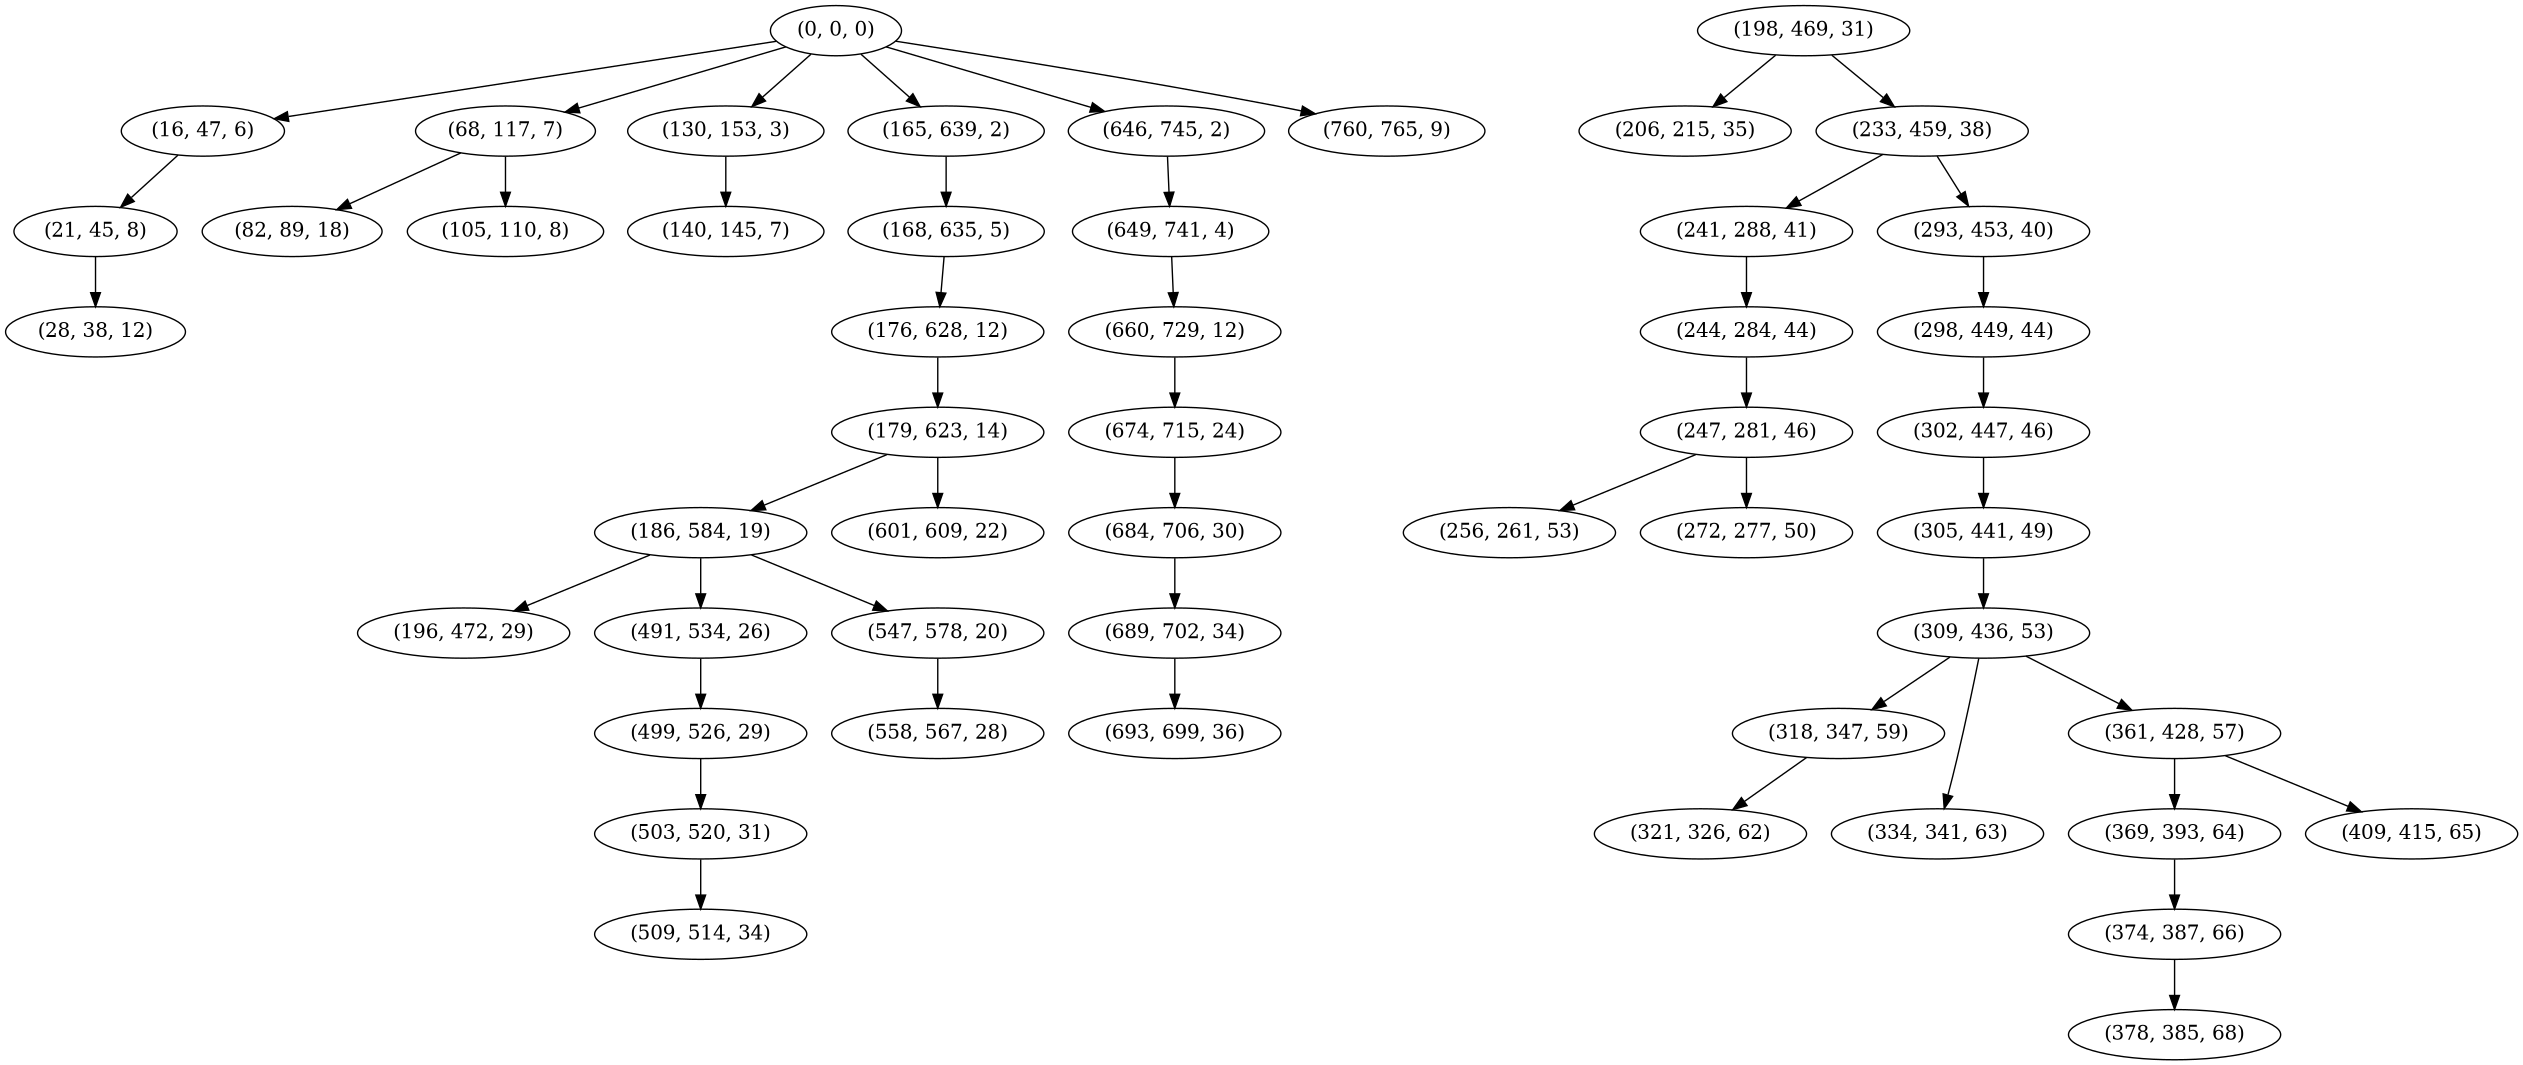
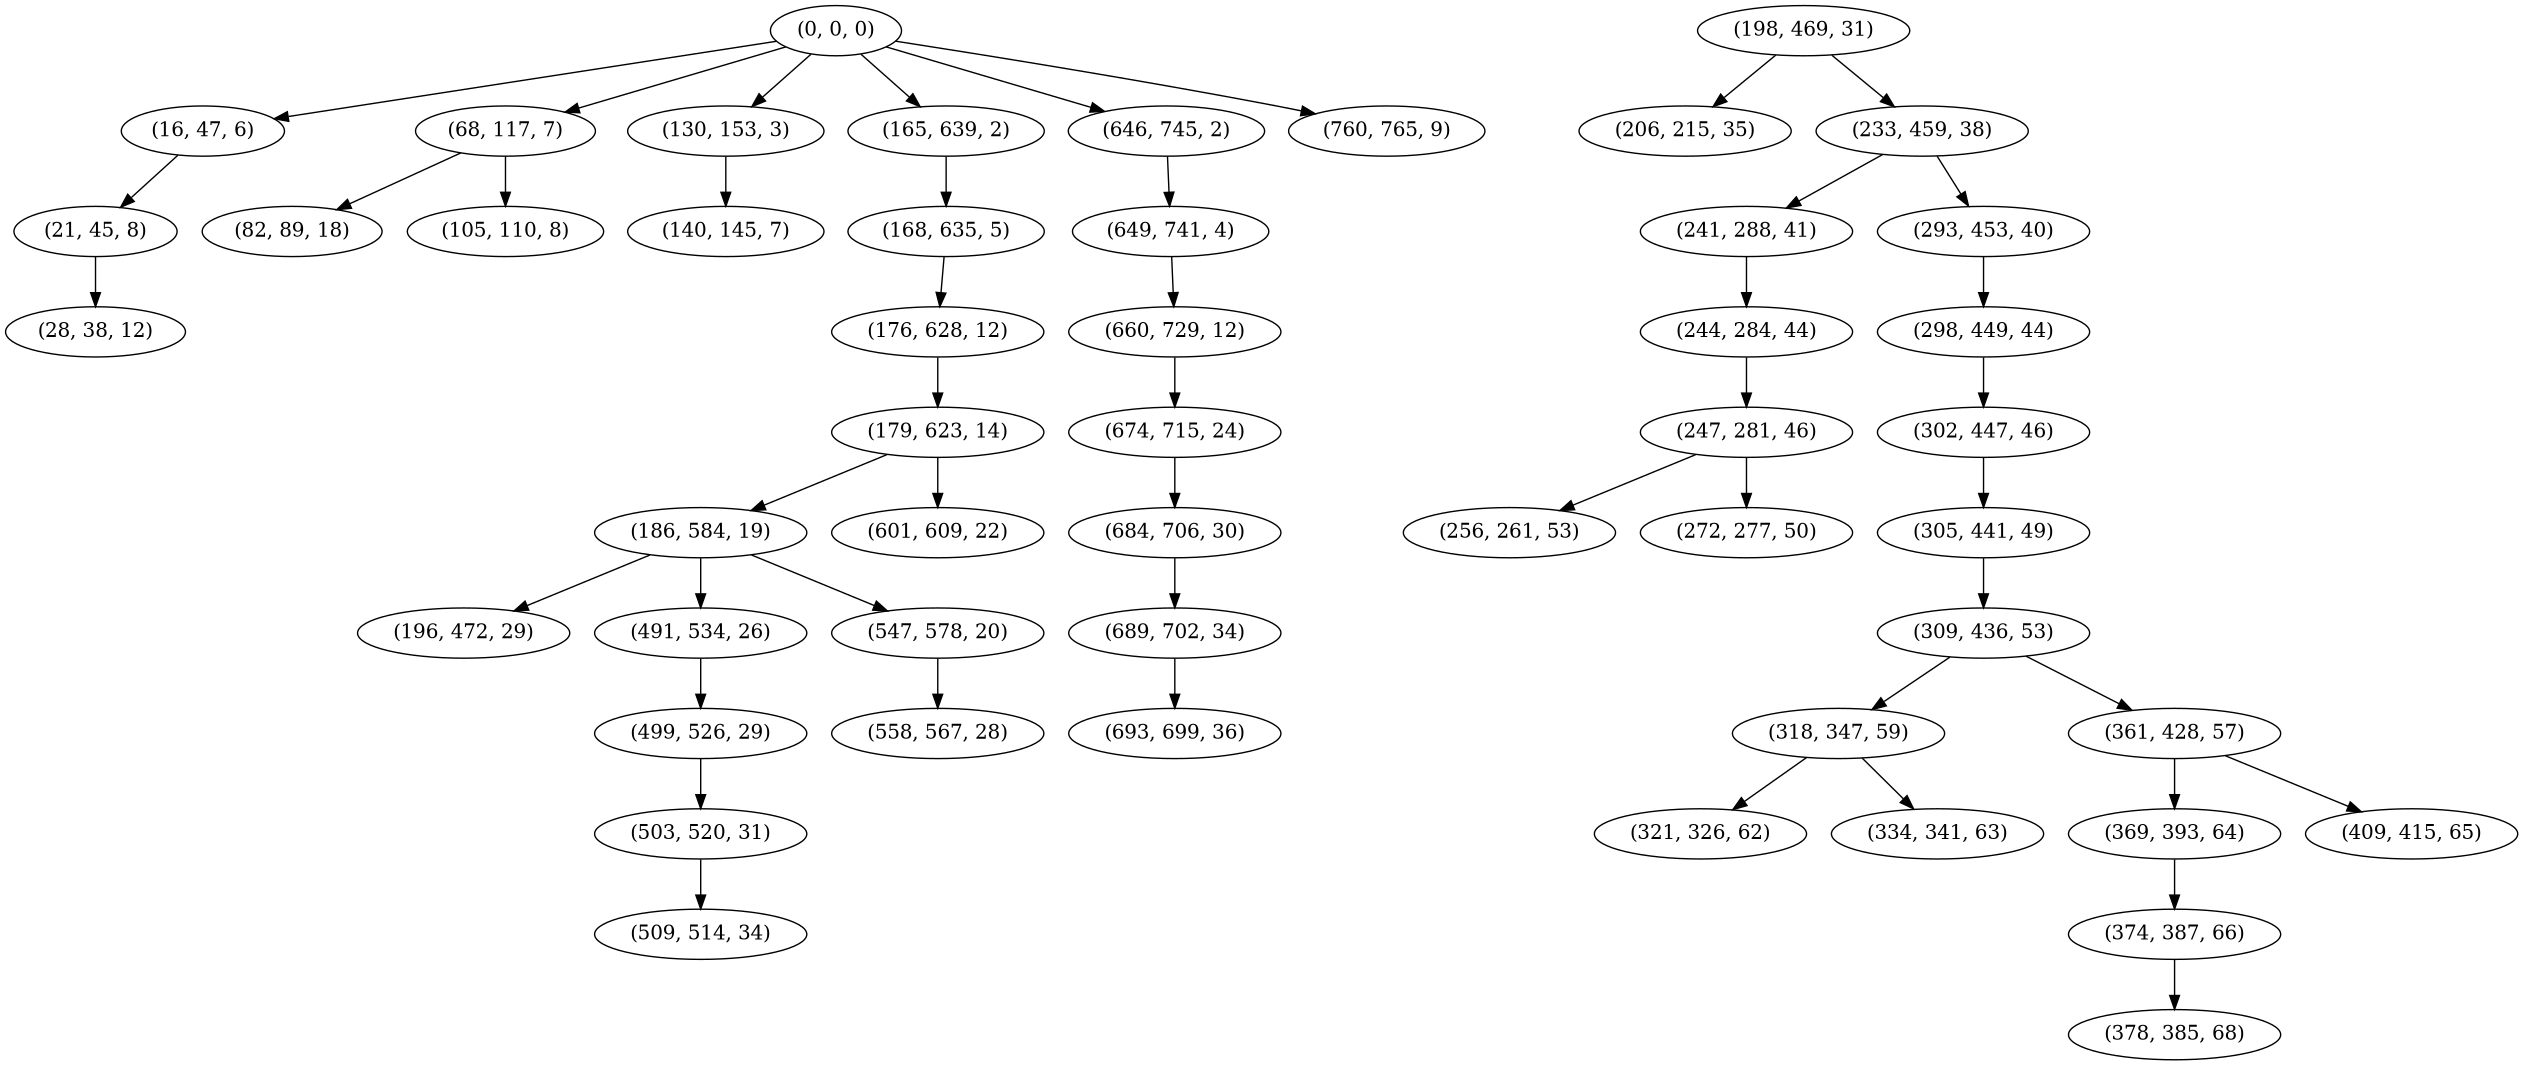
edge "(309, 436, 53)" -> "(334, 341, 63)": now "(318, 347, 59)" -> "(334, 341, 63)"
